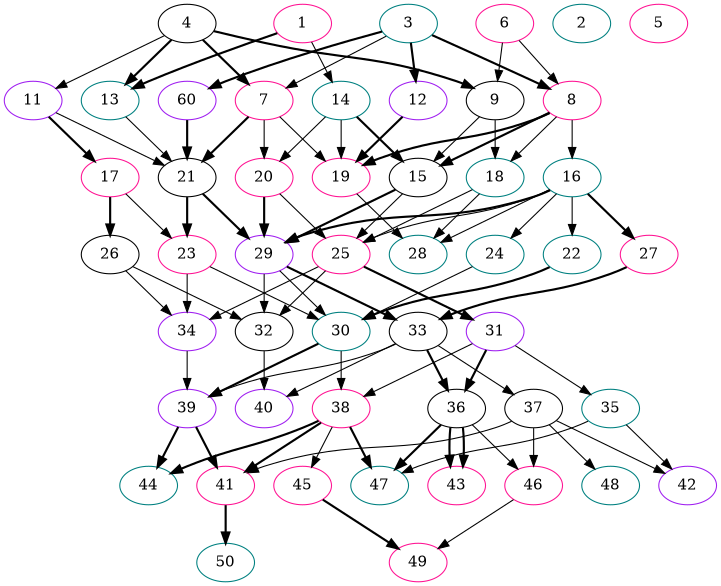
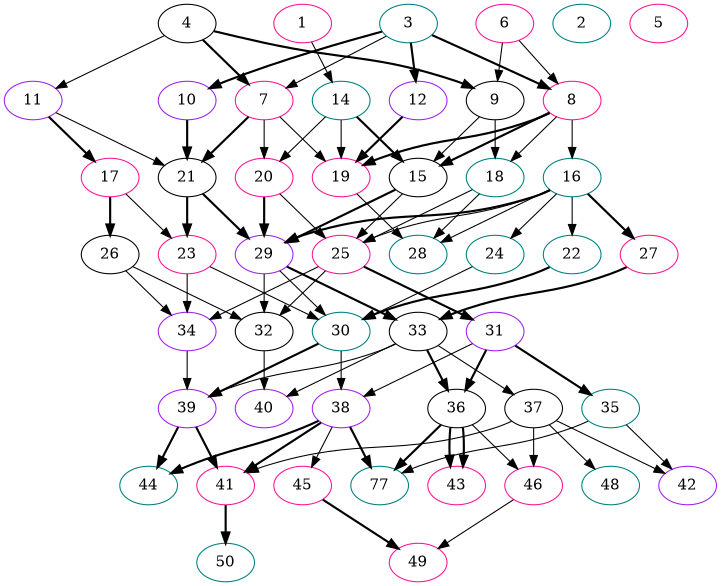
node "13": removed
node "60": label "60" -> "10"
edge "31" -> "35": style solid -> bold
node "38": color deeppink -> purple
node "47": label "47" -> "77"
